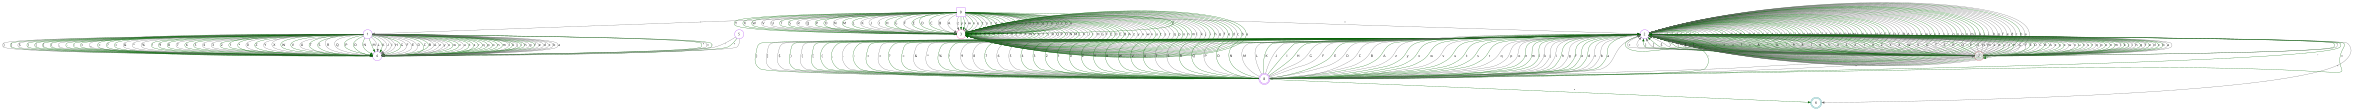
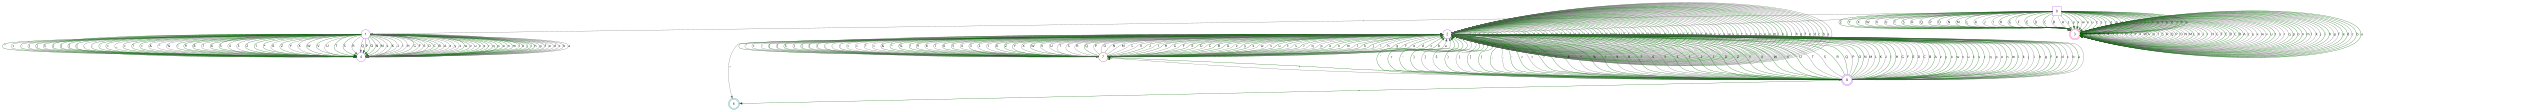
node "5": removed
node "3": shape circle -> doublecircle
edge "8" -> "7": color gray40 -> darkgreen
